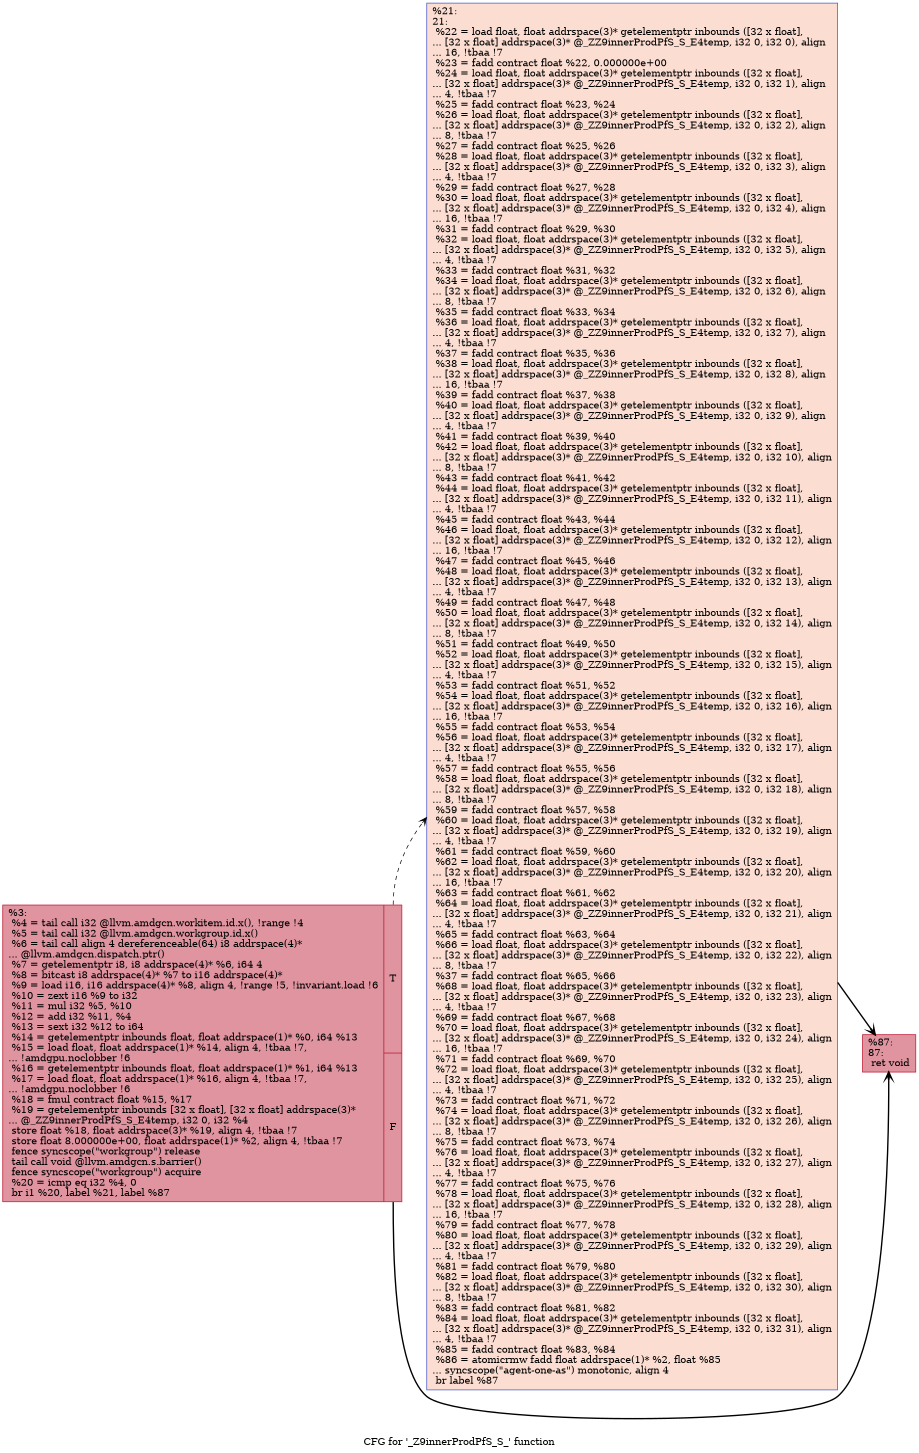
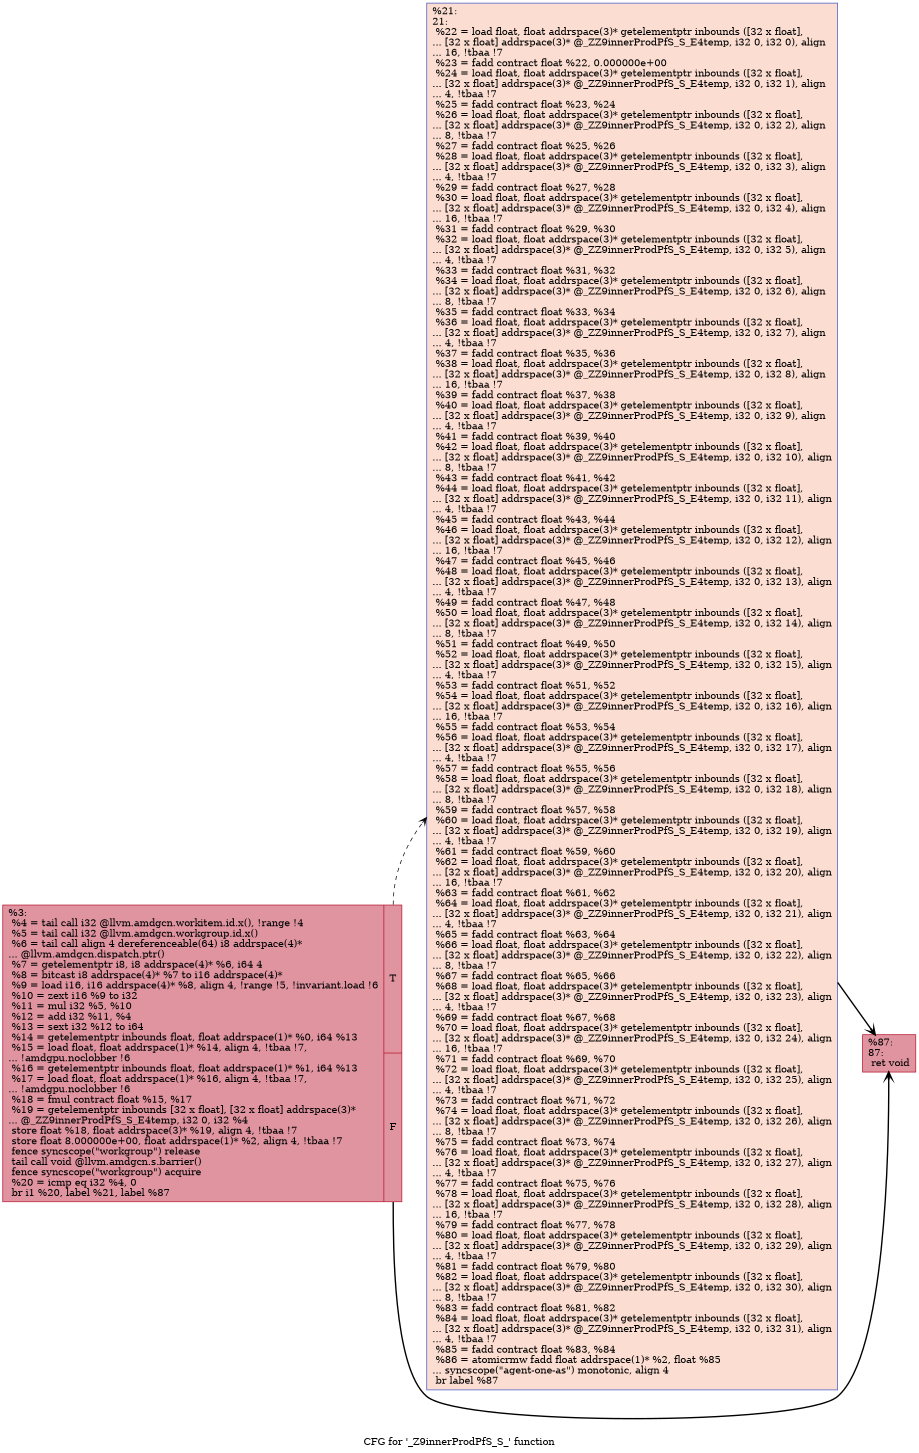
node "%21:": text "%37 = fadd contract float %65, %66" -> "%67 = fadd contract float %65, %66"
